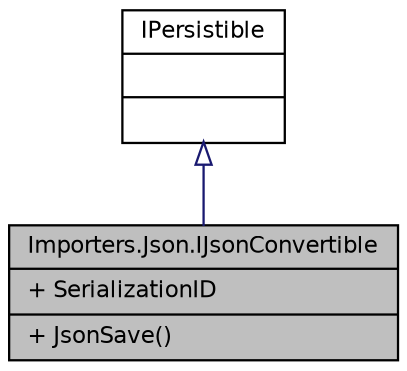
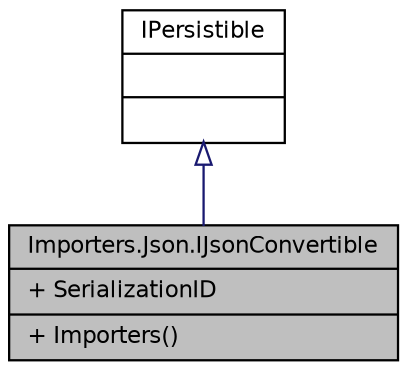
node "Importers.Json.IJsonConvertible": text "+ JsonSave()" -> "+ Importers()"
